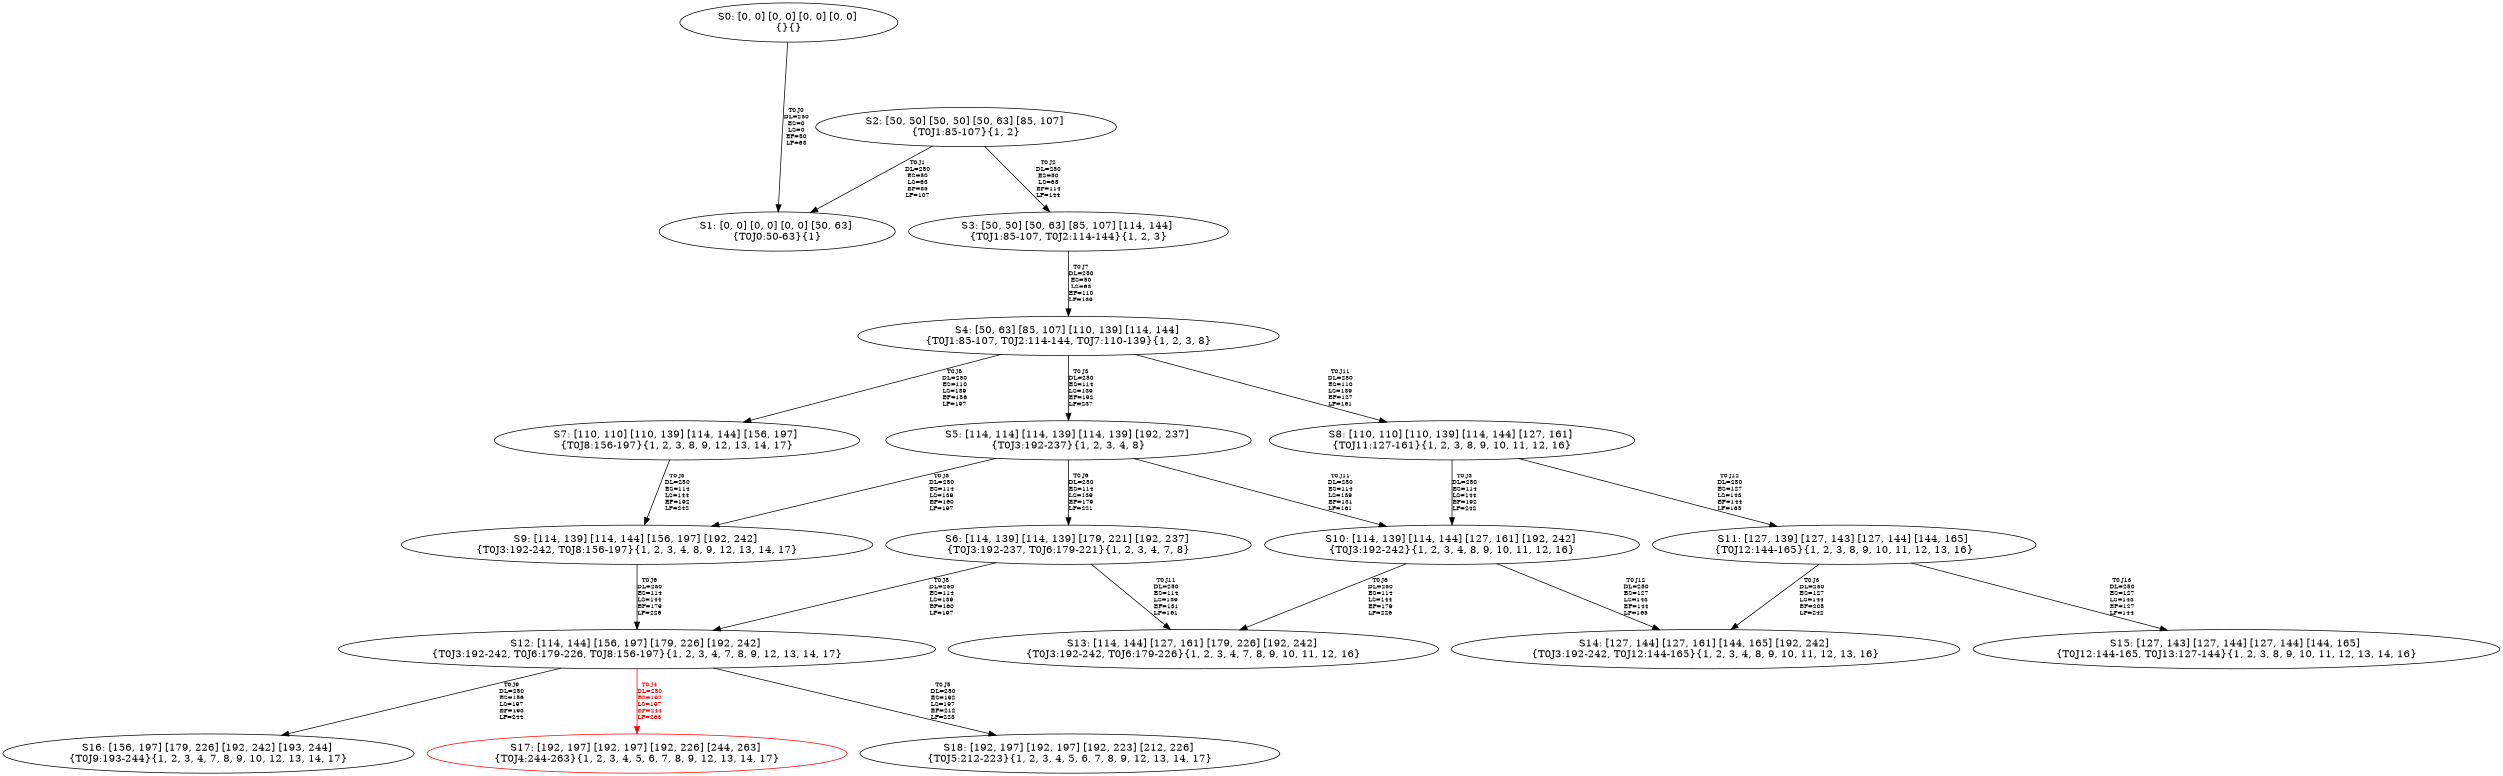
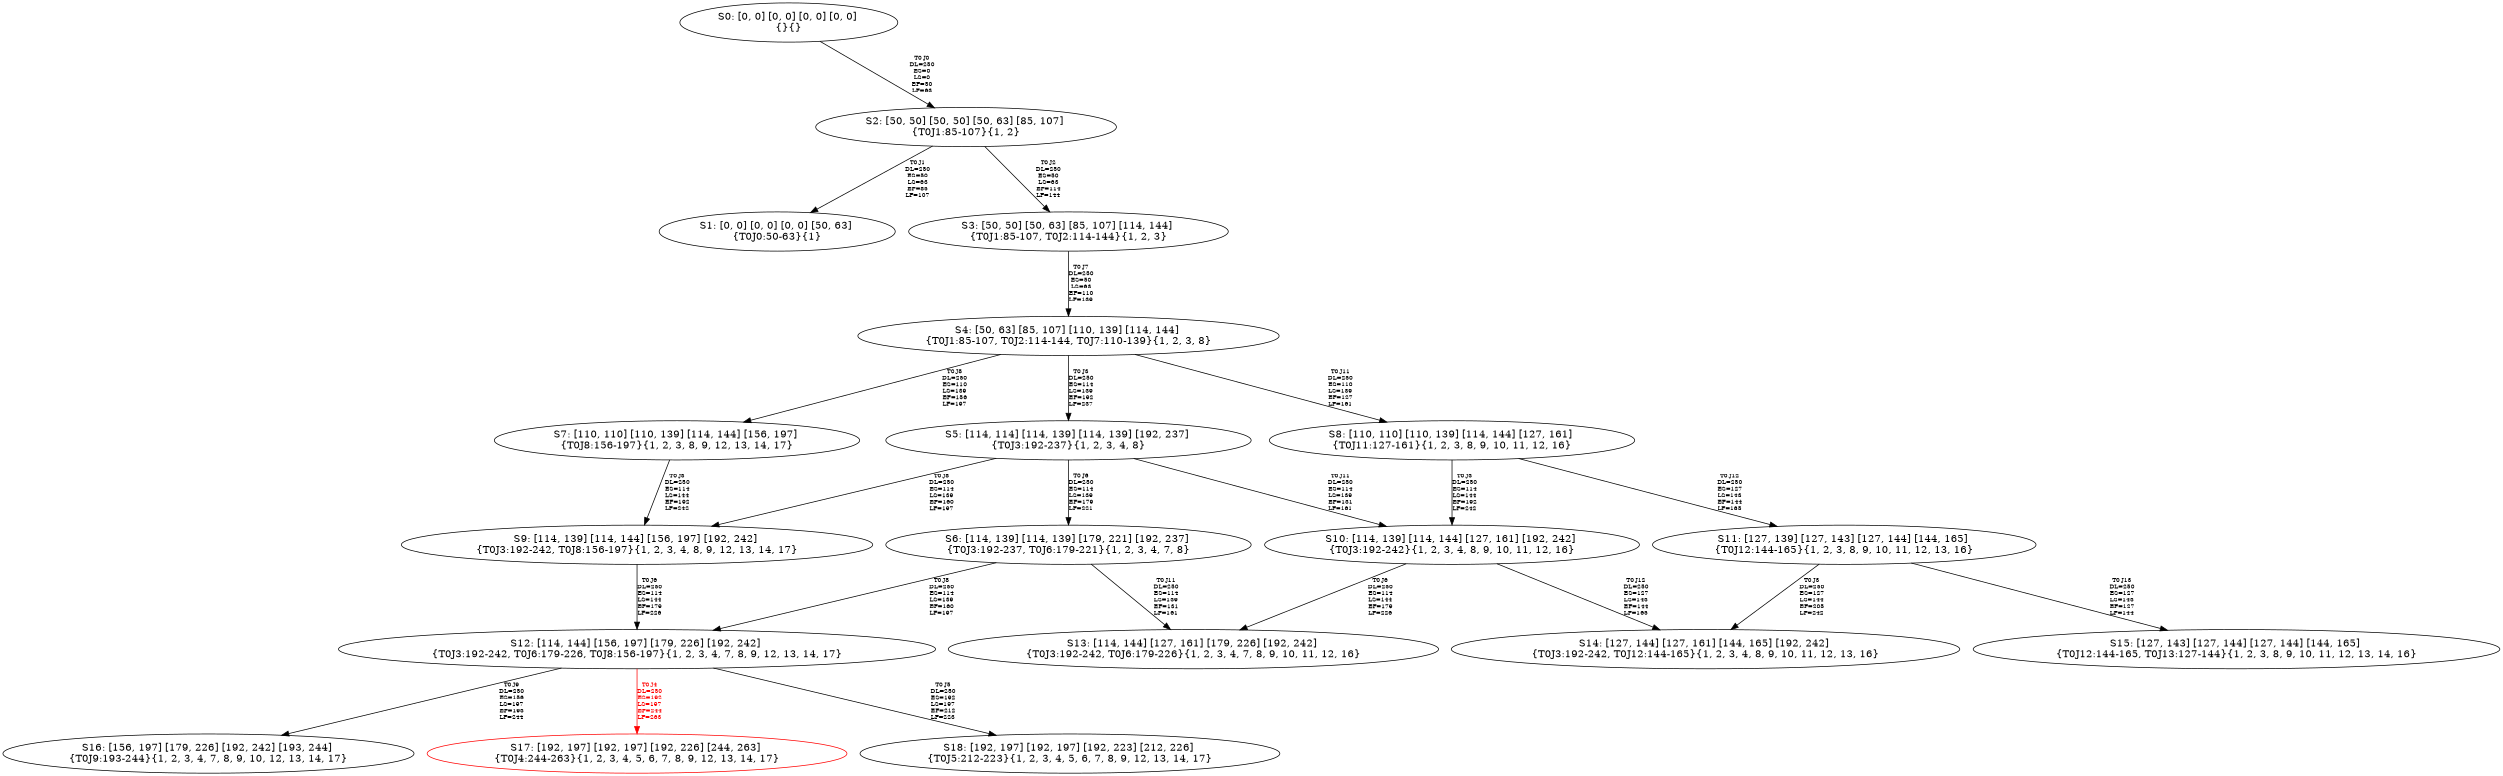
edge "S0: [0, 0] [0, 0] [0, 0] [0, 0] {}{}" -> "S1: [0, 0] [0, 0] [0, 0] [50, 63] {T0J0:50-63}{1}": now "S0: [0, 0] [0, 0] [0, 0] [0, 0] {}{}" -> "S2: [50, 50] [50, 50] [50, 63] [85, 107] {T0J1:85-107}{1, 2}"
